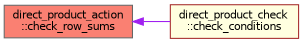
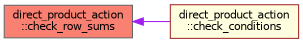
node "direct_product_check ::check_conditions": label "direct_product_check ::check_conditions" -> "direct_product_action ::check_conditions"
